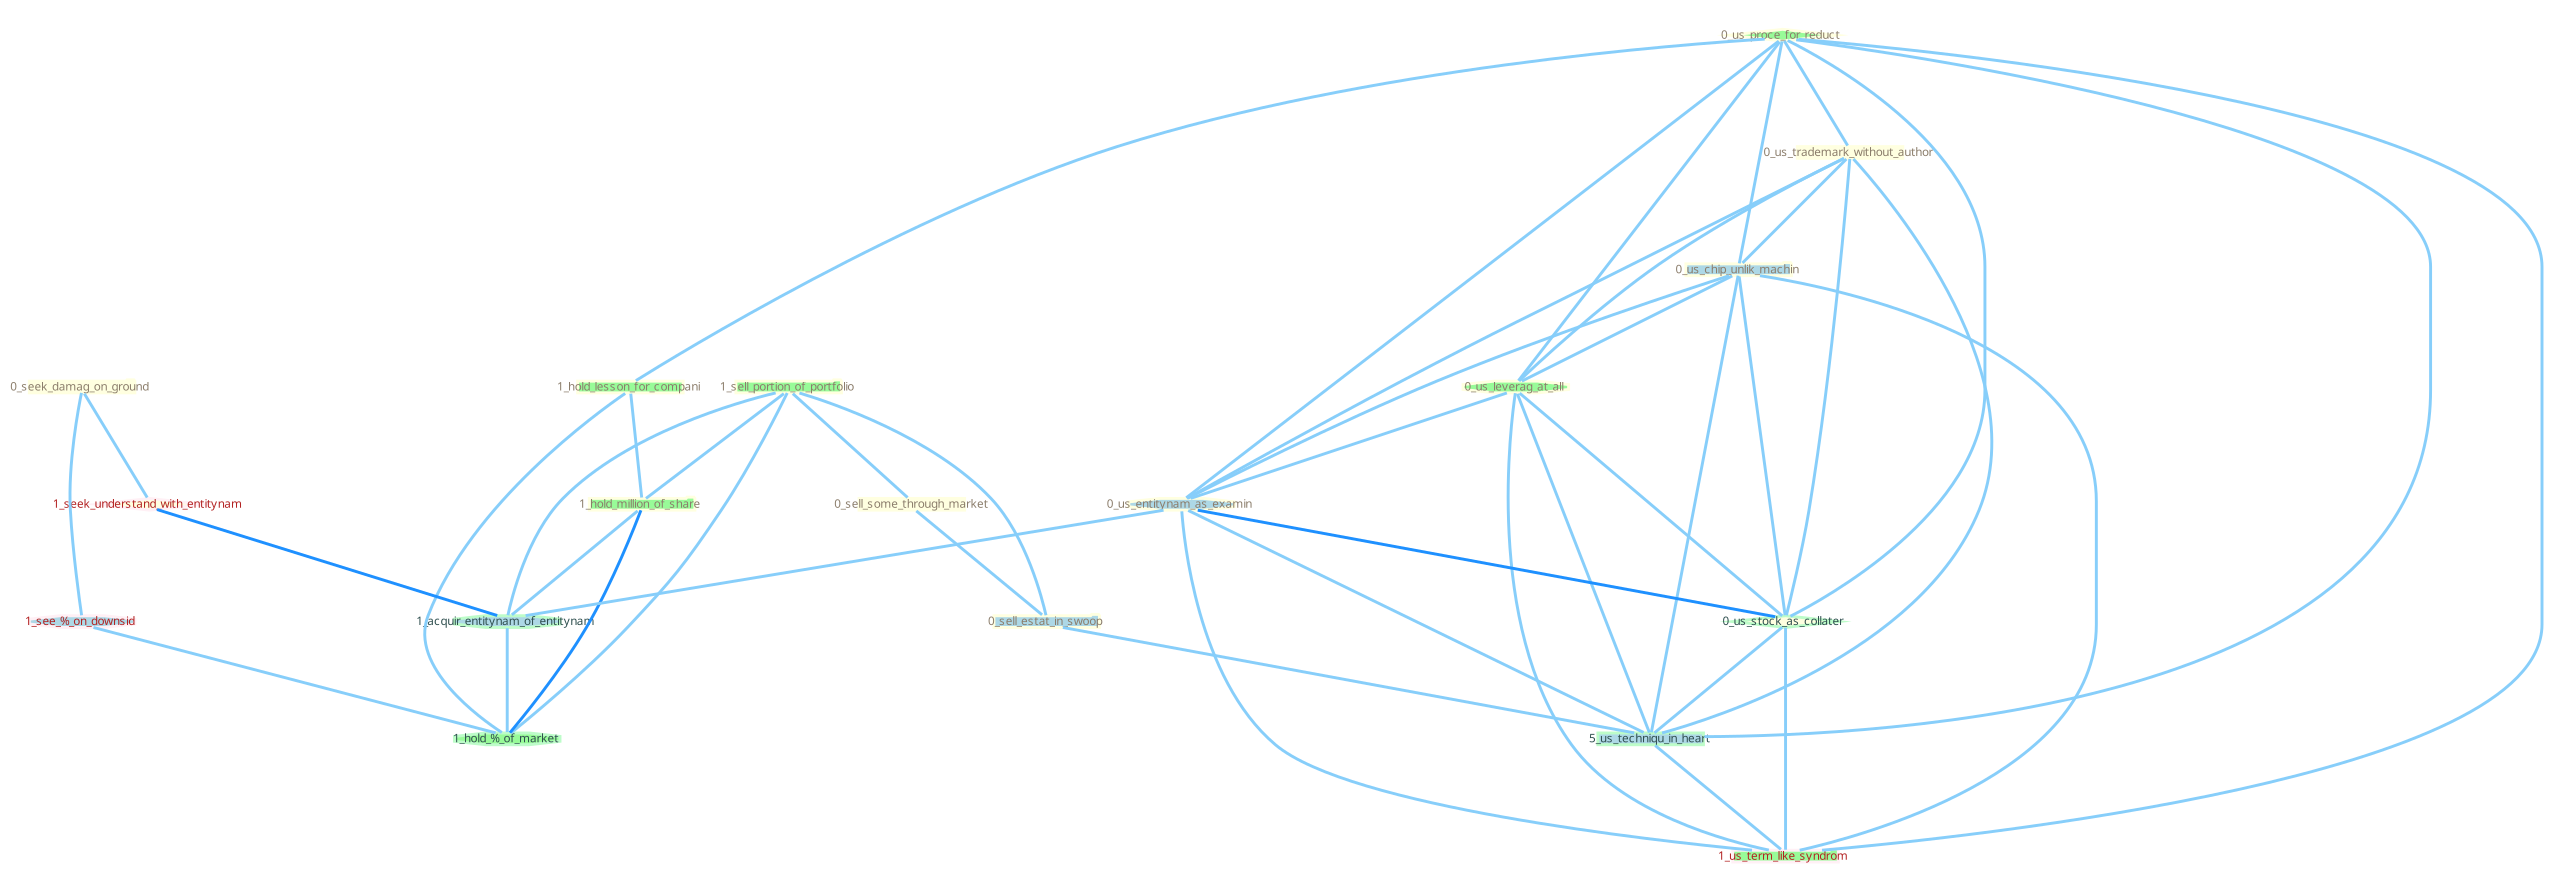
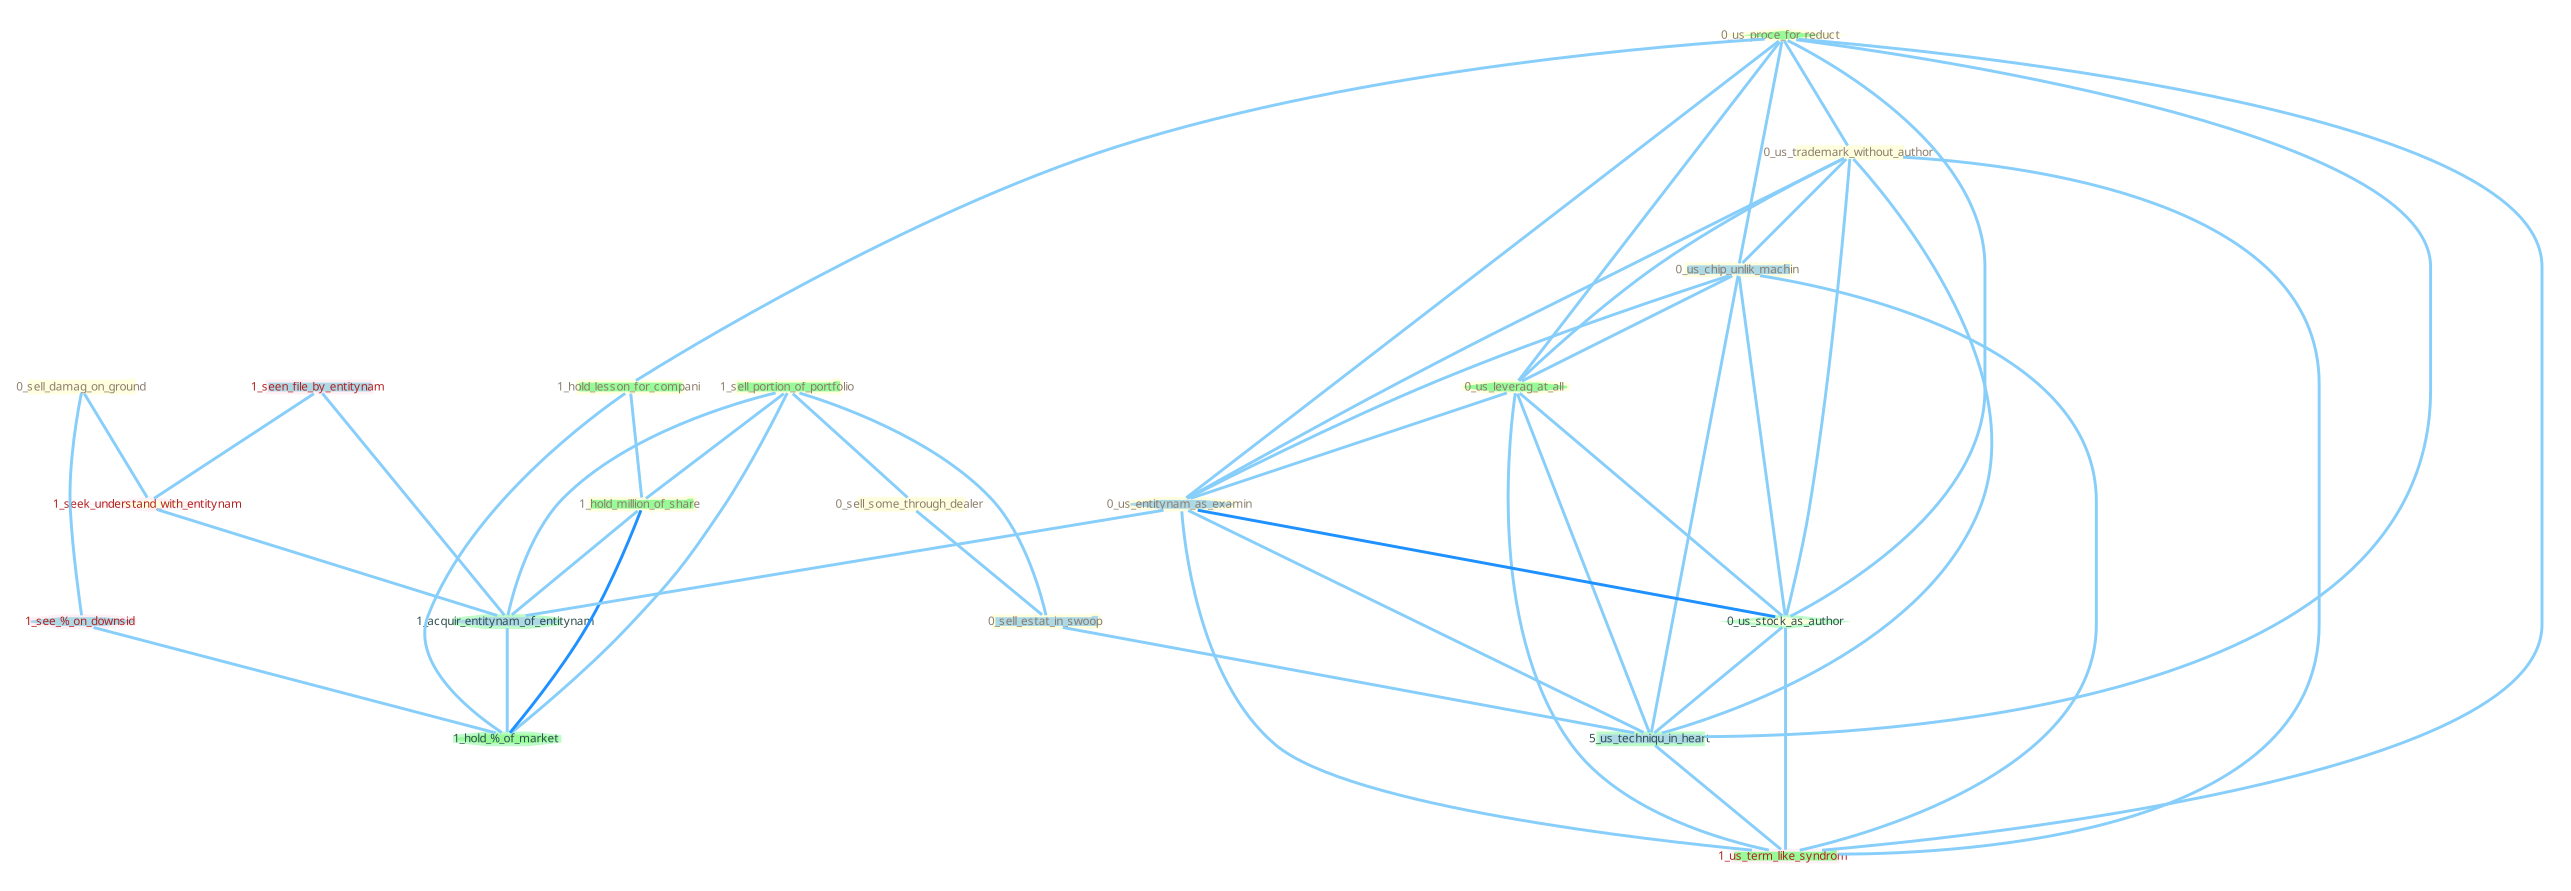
node "0_seek_damag_on_ground": label "0_seek_damag_on_ground" -> "0_sell_damag_on_ground"
node "1_seen_file_by_entitynam": added
node "0_sell_some_through_market": label "0_sell_some_through_market" -> "0_sell_some_through_dealer"
edge "0_us_trademark_without_author" -- "1_us_term_like_syndrom": added
edge "1_seek_understand_with_entitynam" -- "1_acquir_entitynam_of_entitynam": color #1e90ff -> #87cefa
node "0_us_stock_as_collater": label "0_us_stock_as_collater" -> "0_us_stock_as_author"
